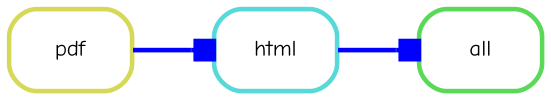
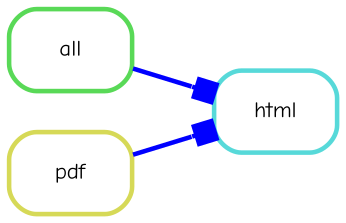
edge "html" -> "all": reversed
